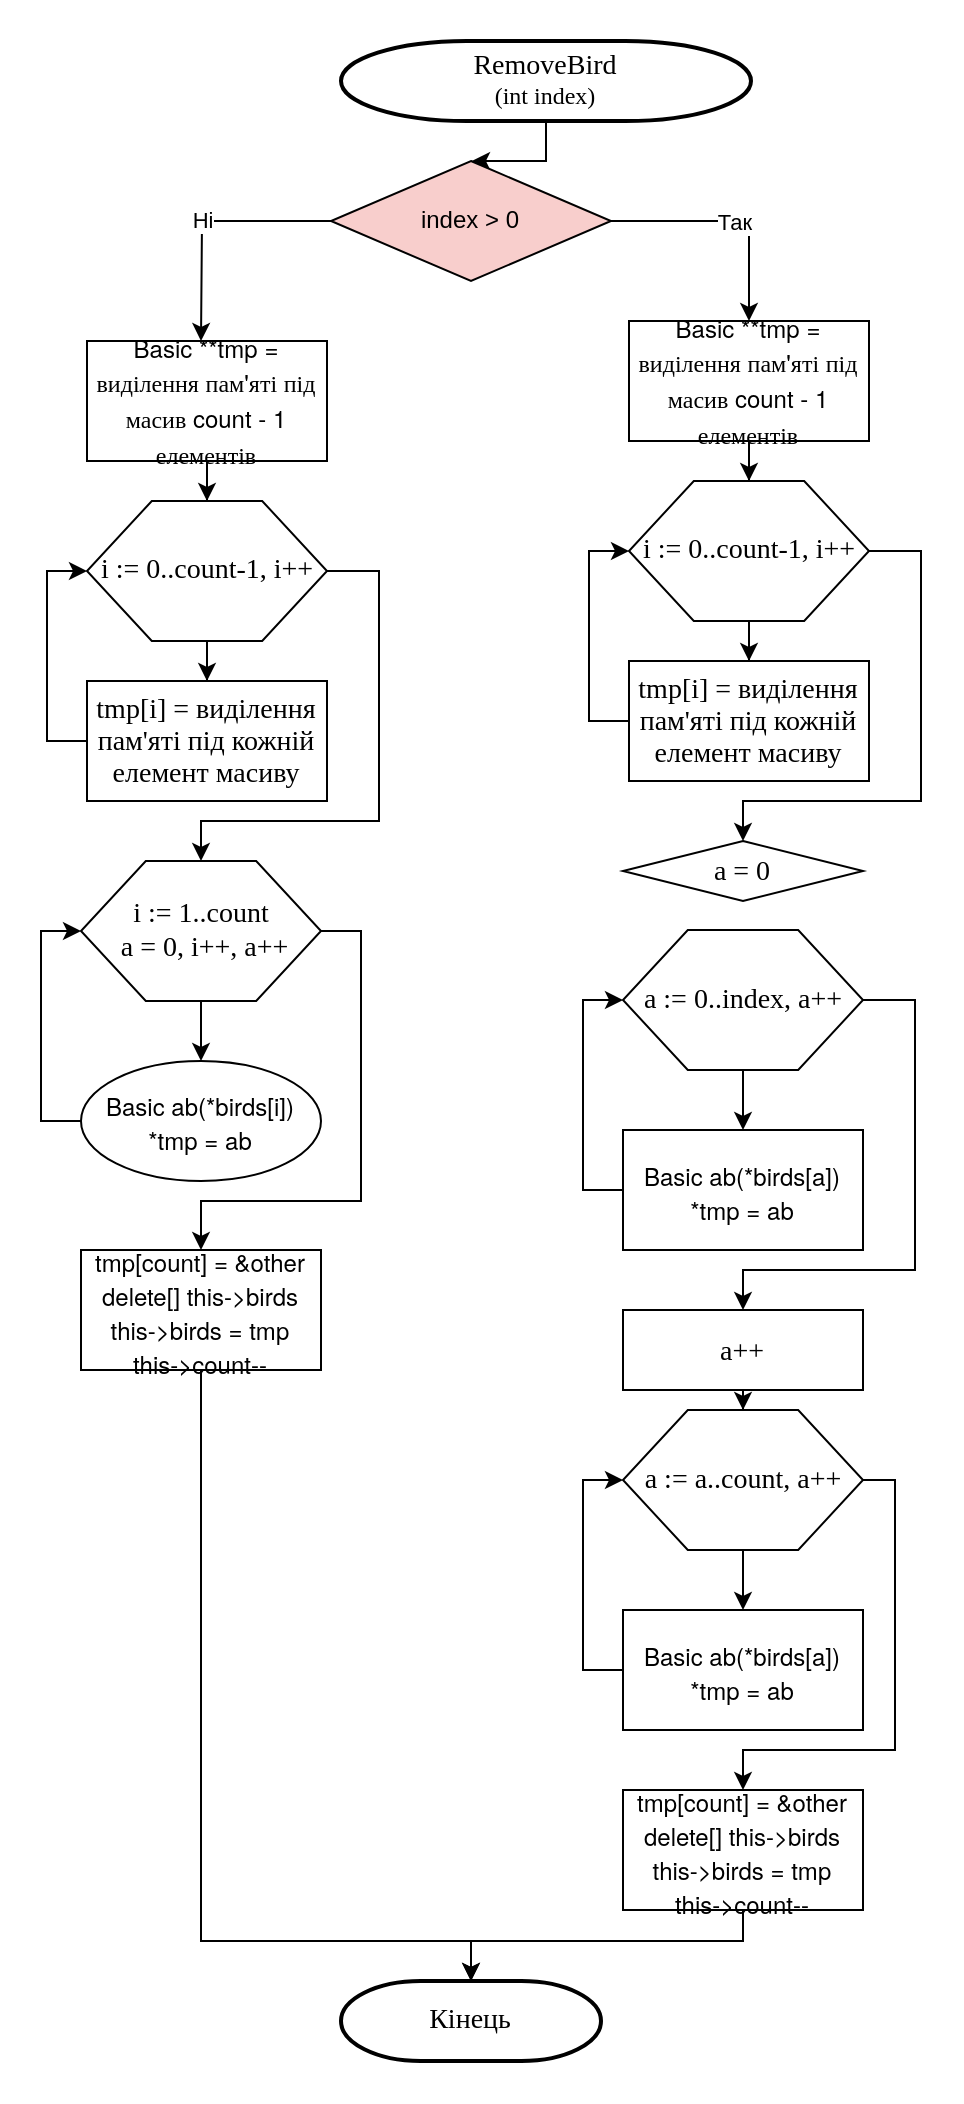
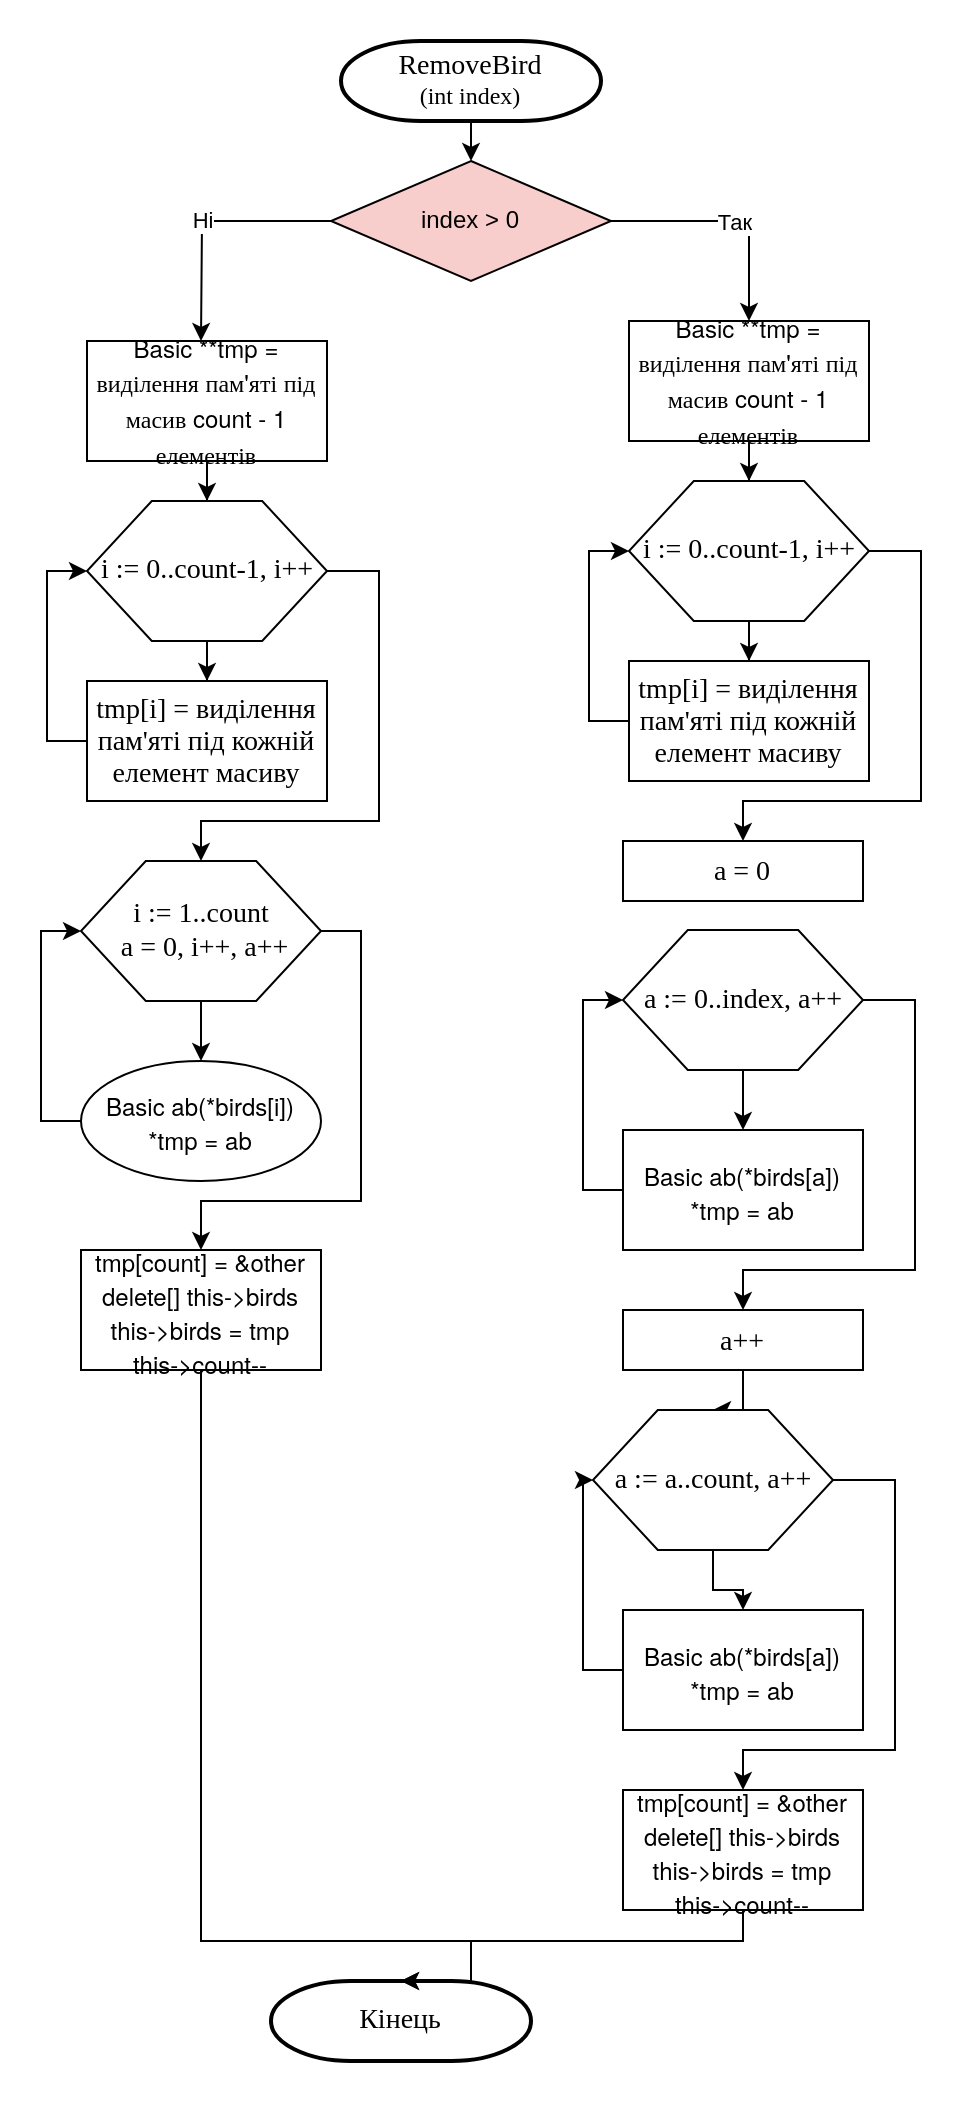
node "RemoveBird (int index)": size 410x80 -> 260x80
node "а = 0": shape diamond -> rectangle
node "а++": size 240x80 -> 240x60
node "a := a..count, a++": moved (743, 1480) -> (713, 1480)
node "Кінець": moved (471, 2021) -> (401, 2021)
